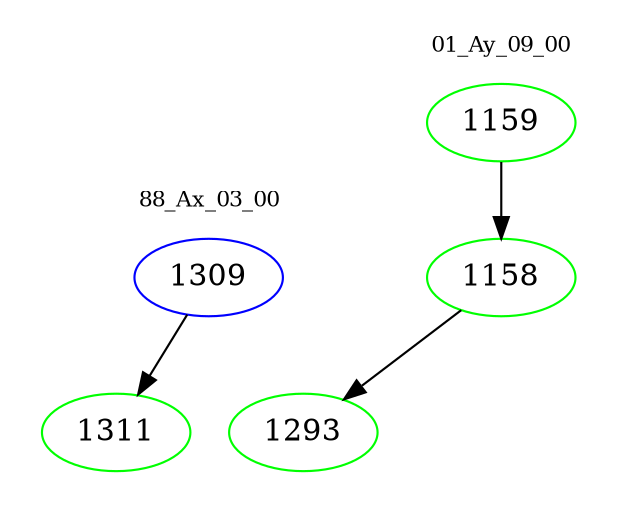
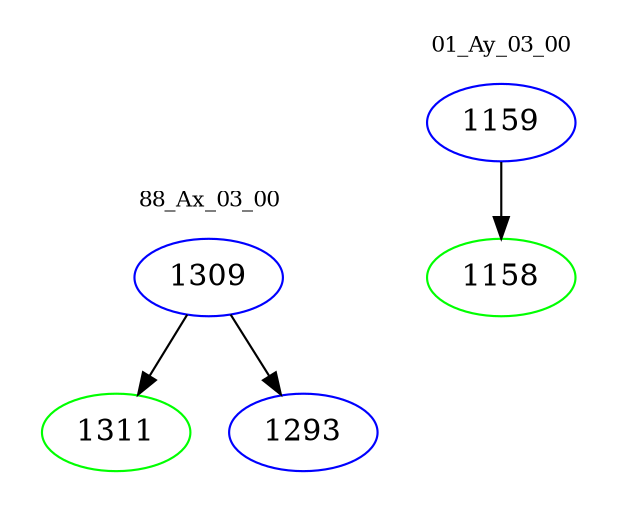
cluster "01_Ay_09_00": label "01_Ay_09_00" -> "01_Ay_03_00"
node "1159": color green -> blue
edge "1158" -> "1293": now "1309" -> "1293"
node "1293": color green -> blue
